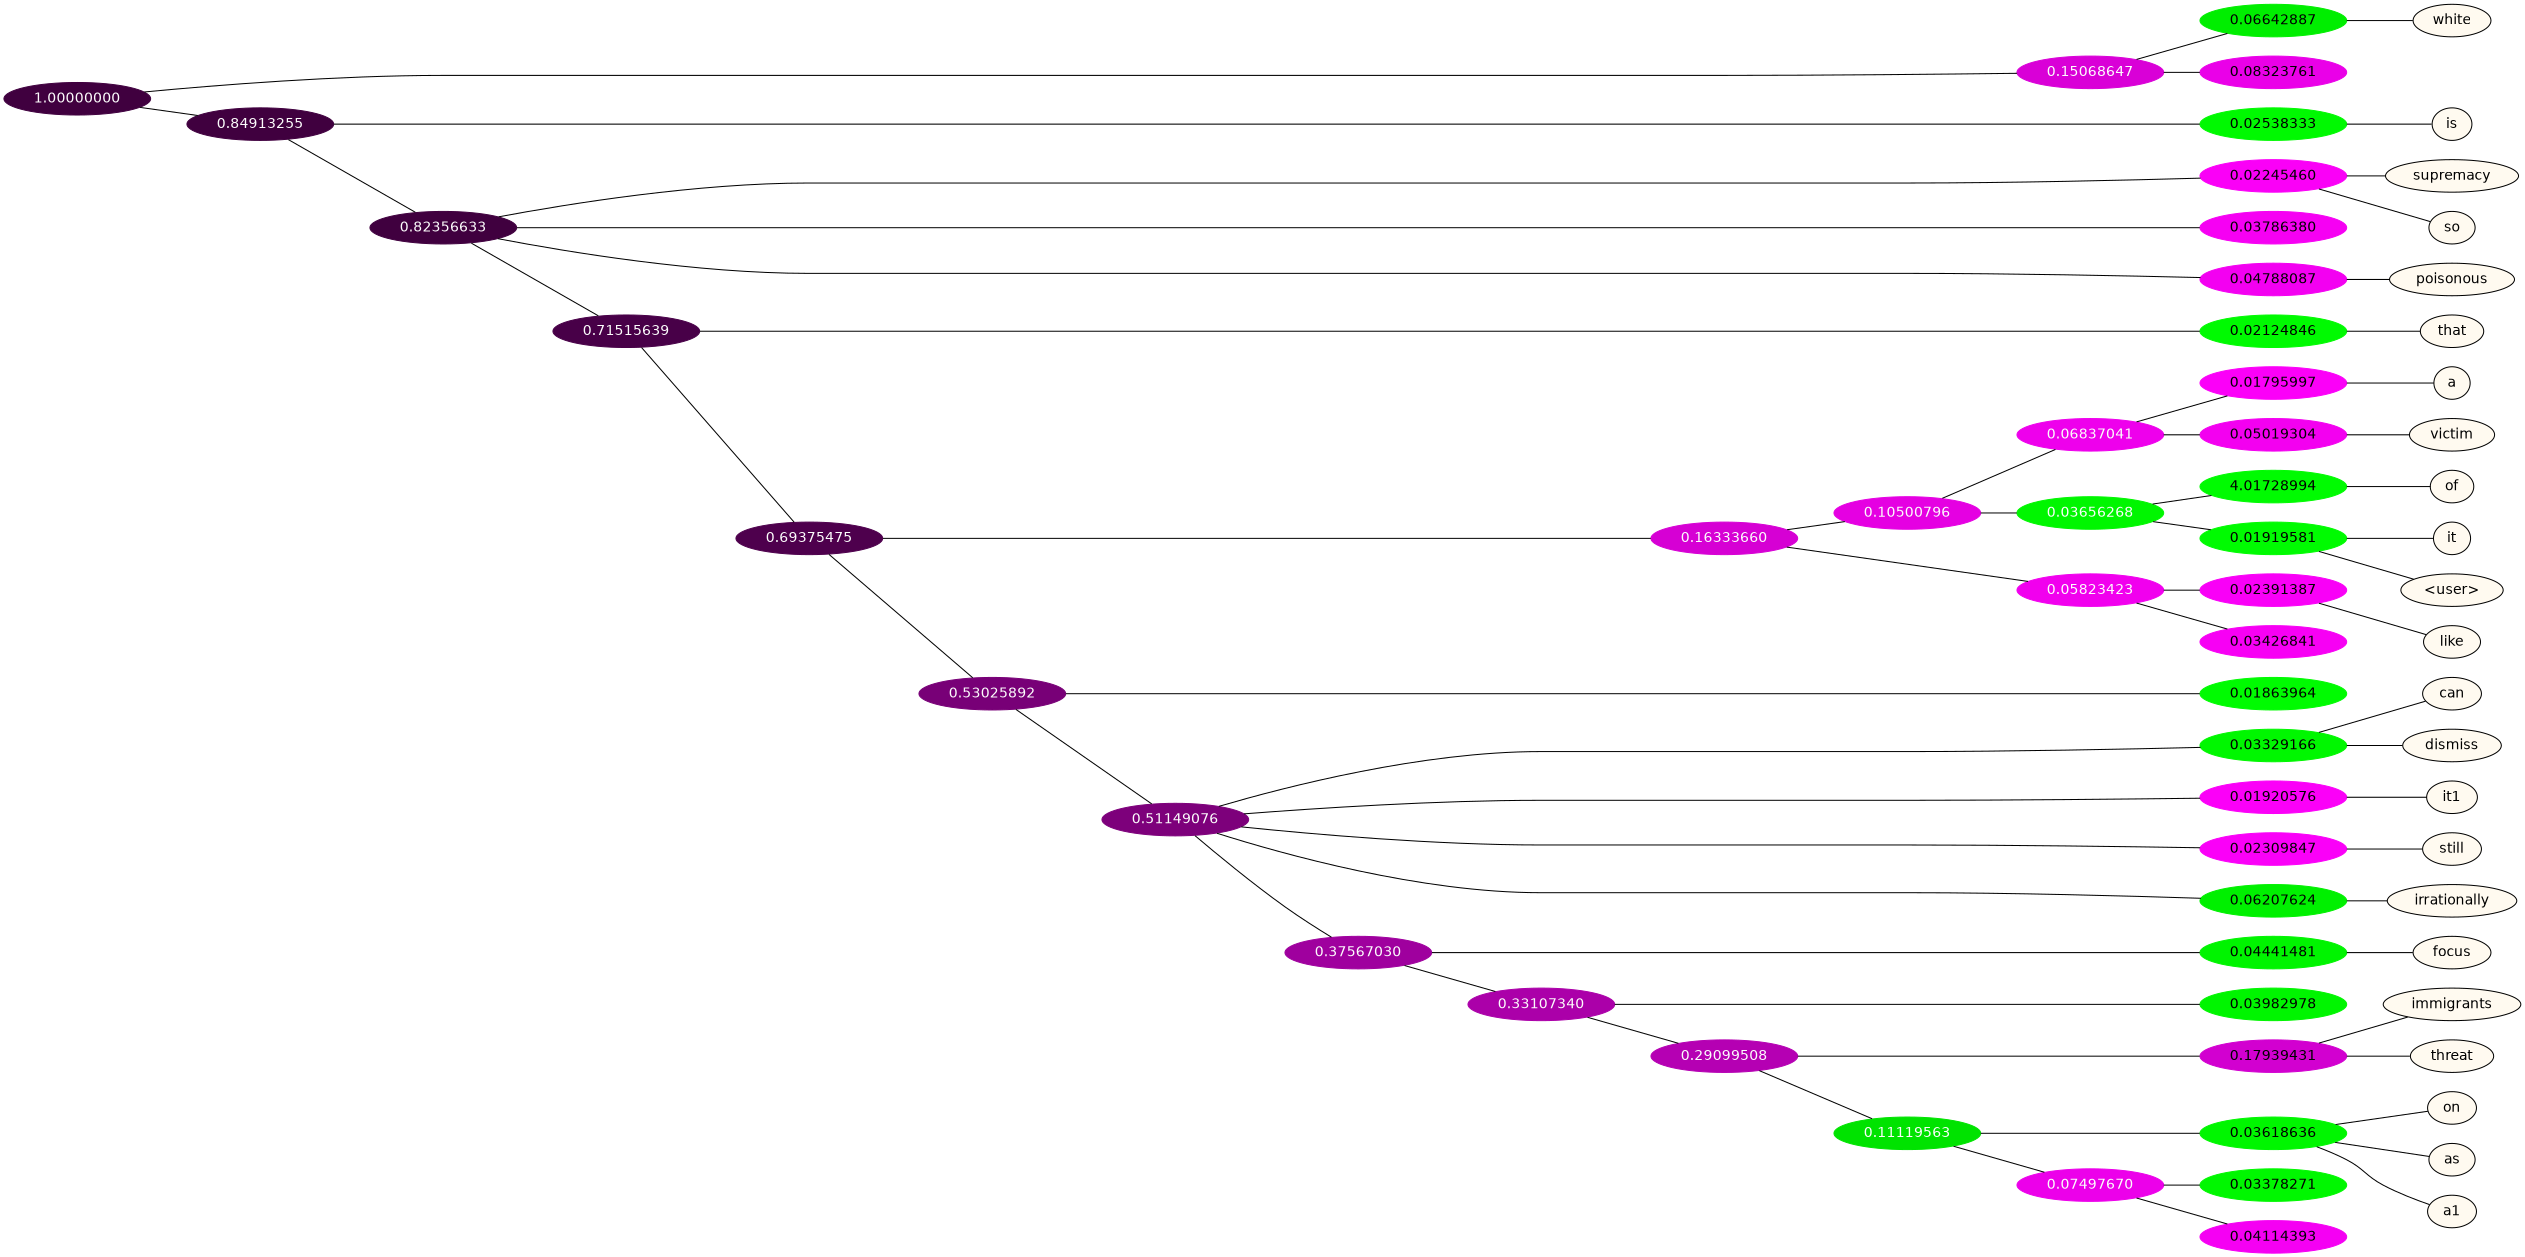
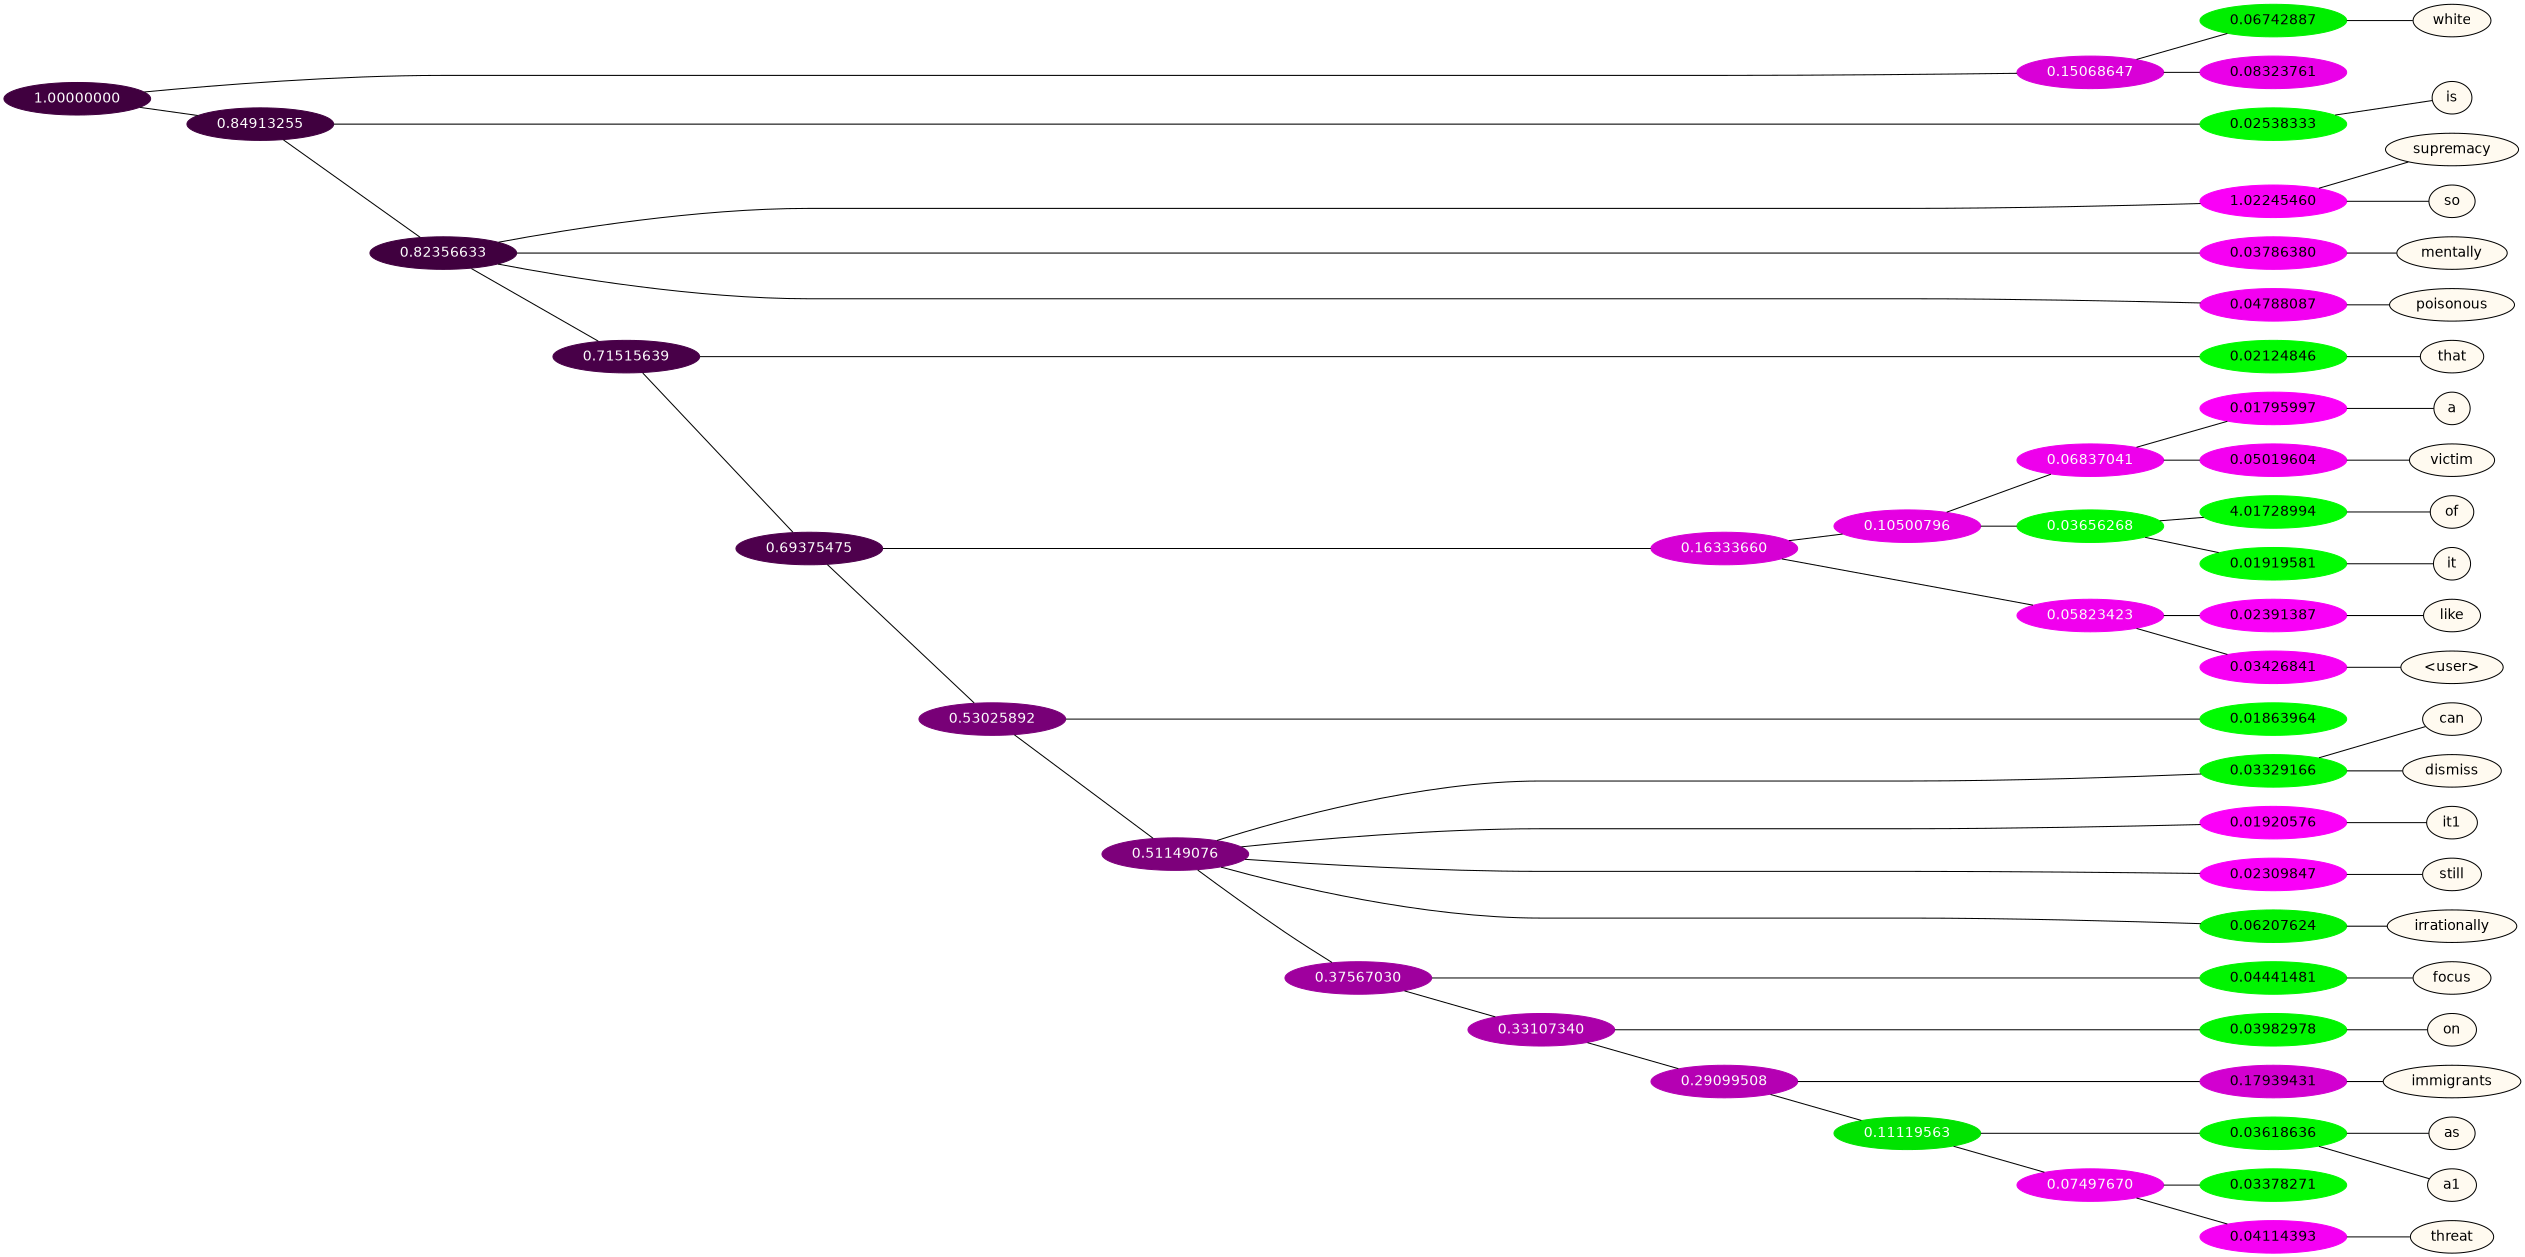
node "0.06642887": label "0.06642887" -> "0.06742887"
node "0.02245460": label "0.02245460" -> "1.02245460"
node "mentally": added
node "0.05019304": label "0.05019304" -> "0.05019604"
edge "0.01919581" -- "<user>": now "0.03426841" -- "<user>"
edge "0.17939431" -- "threat": now "0.04114393" -- "threat"
edge "on" -- "0.03618636": now "on" -- "0.03982978"
